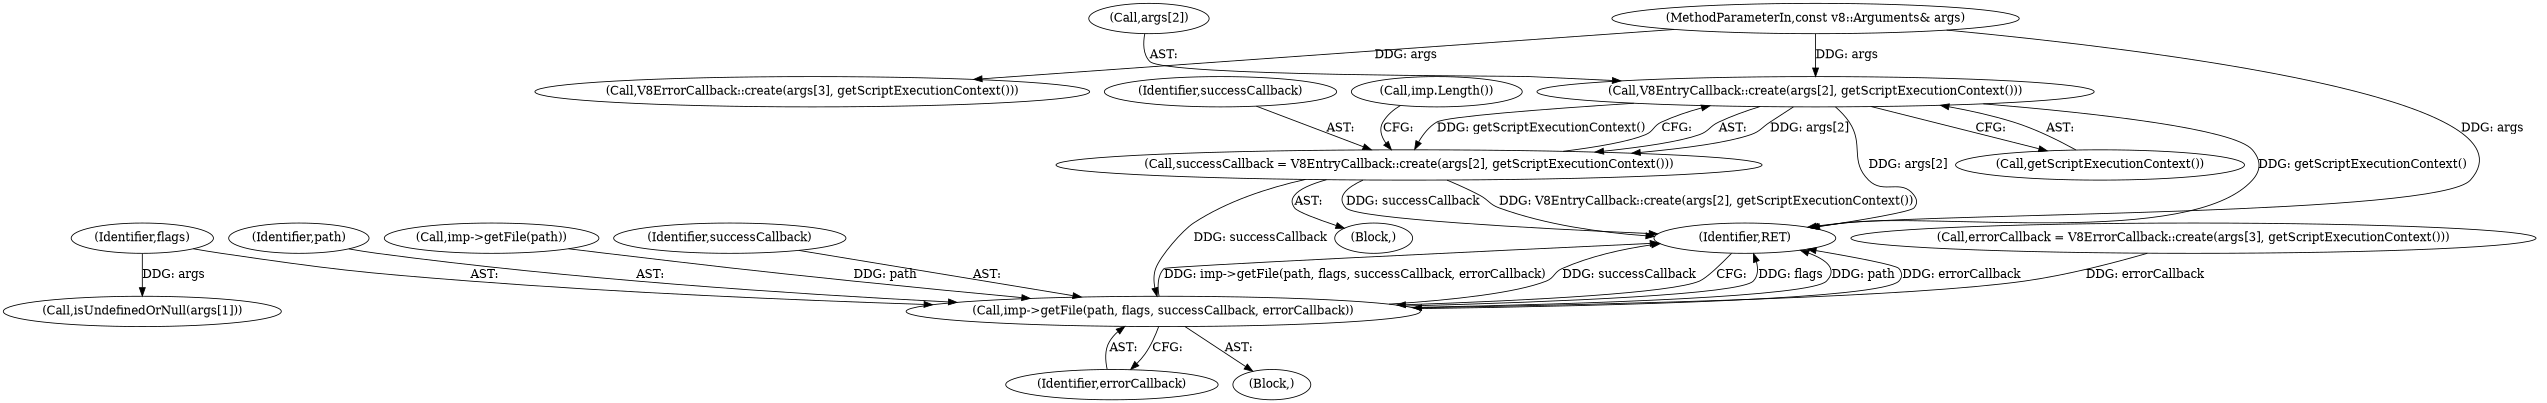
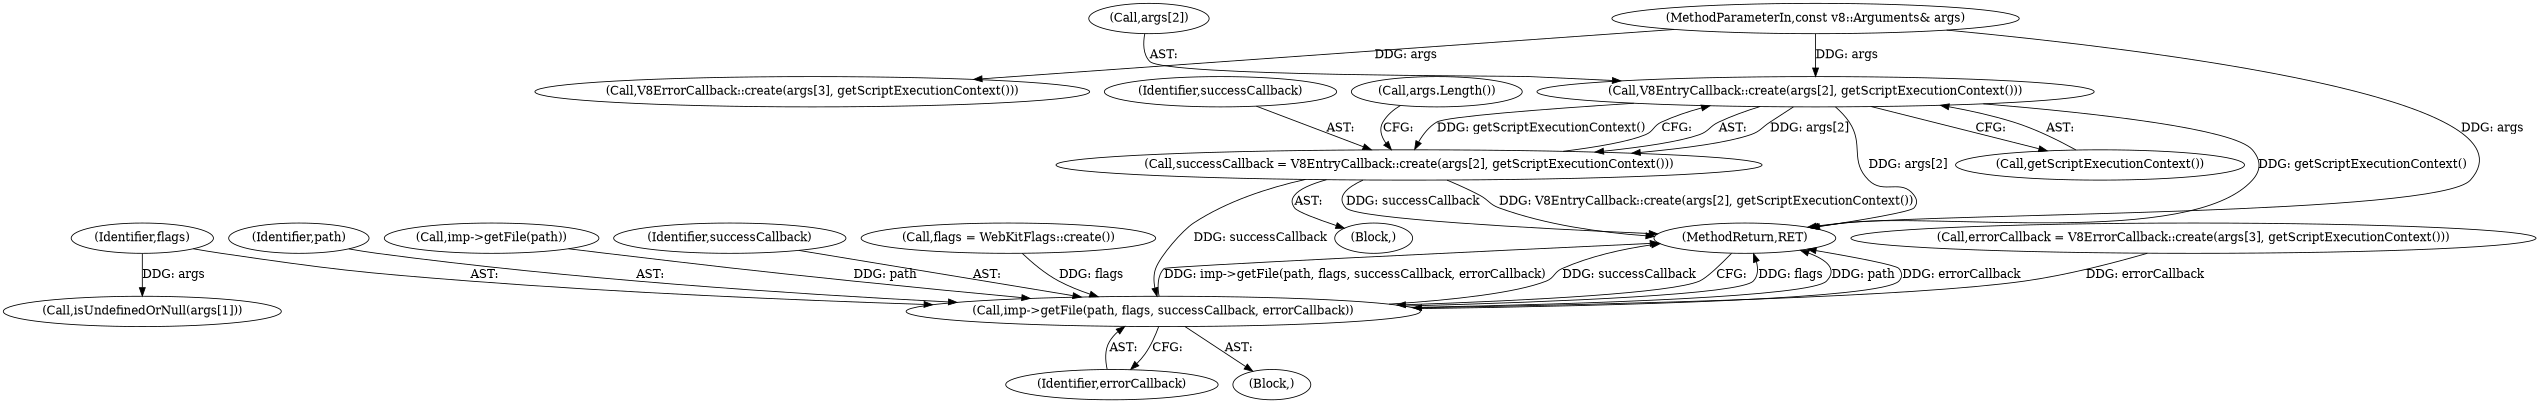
node "(Call,imp.Length())": label "(Call,imp.Length())" -> "(Call,args.Length())"
node "(Call,flags = WebKitFlags::create())": added
node "(Identifier,RET)": label "(Identifier,RET)" -> "(MethodReturn,RET)"
